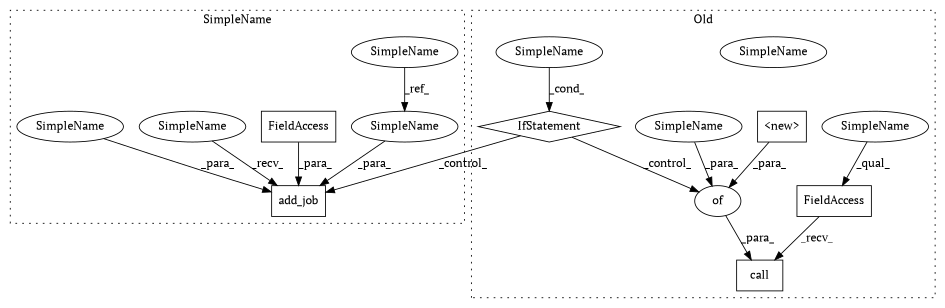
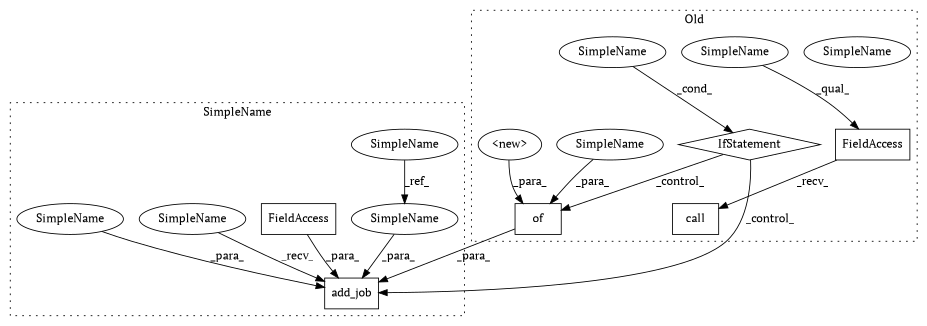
node "<new>": shape box -> ellipse
node "of": shape ellipse -> box
edge "of" -> "call": now "of" -> "add_job"
